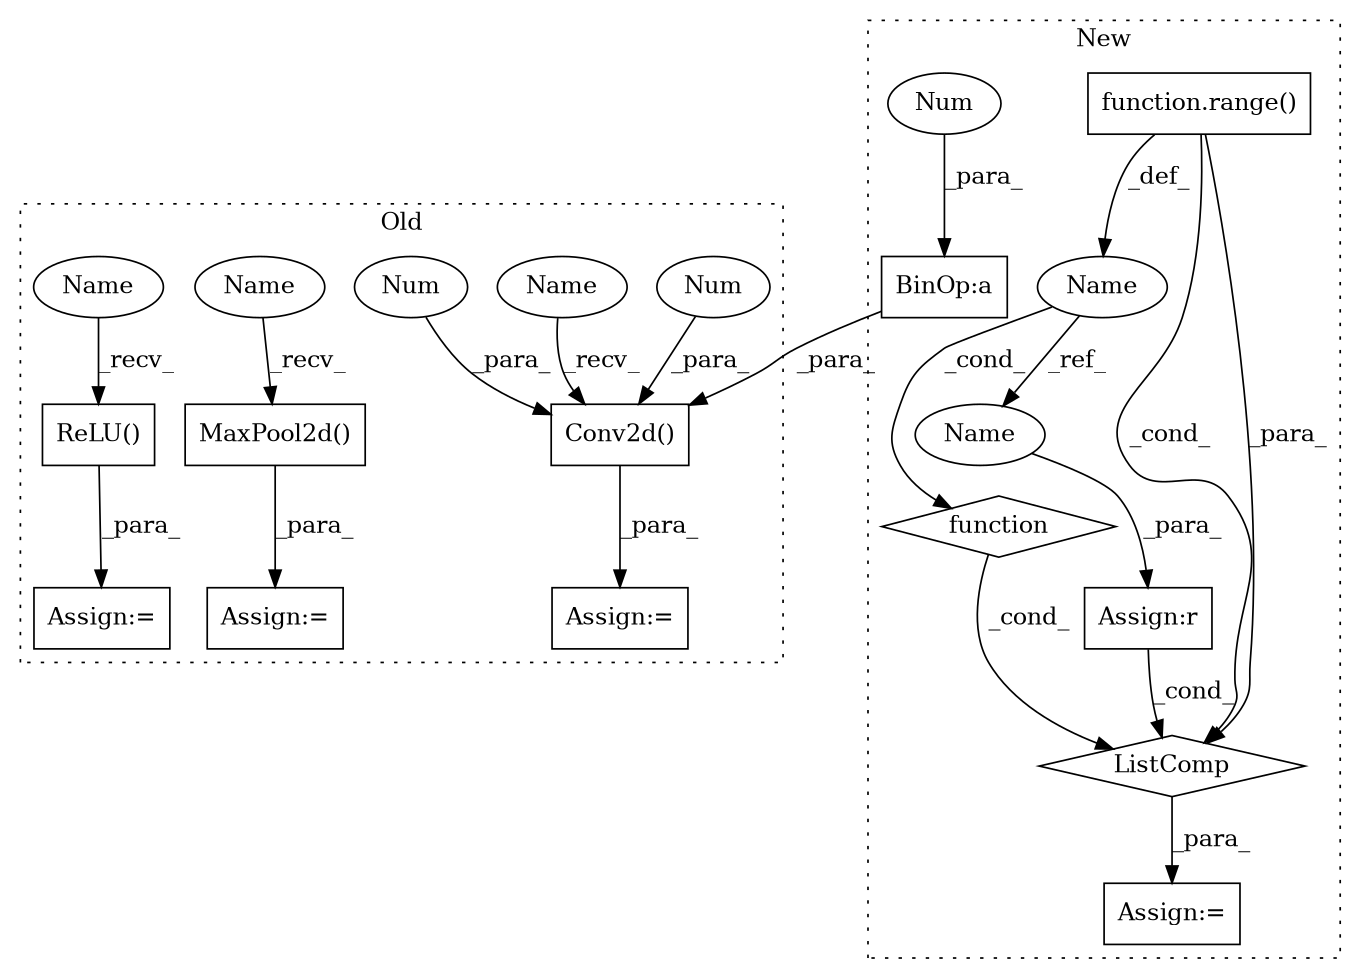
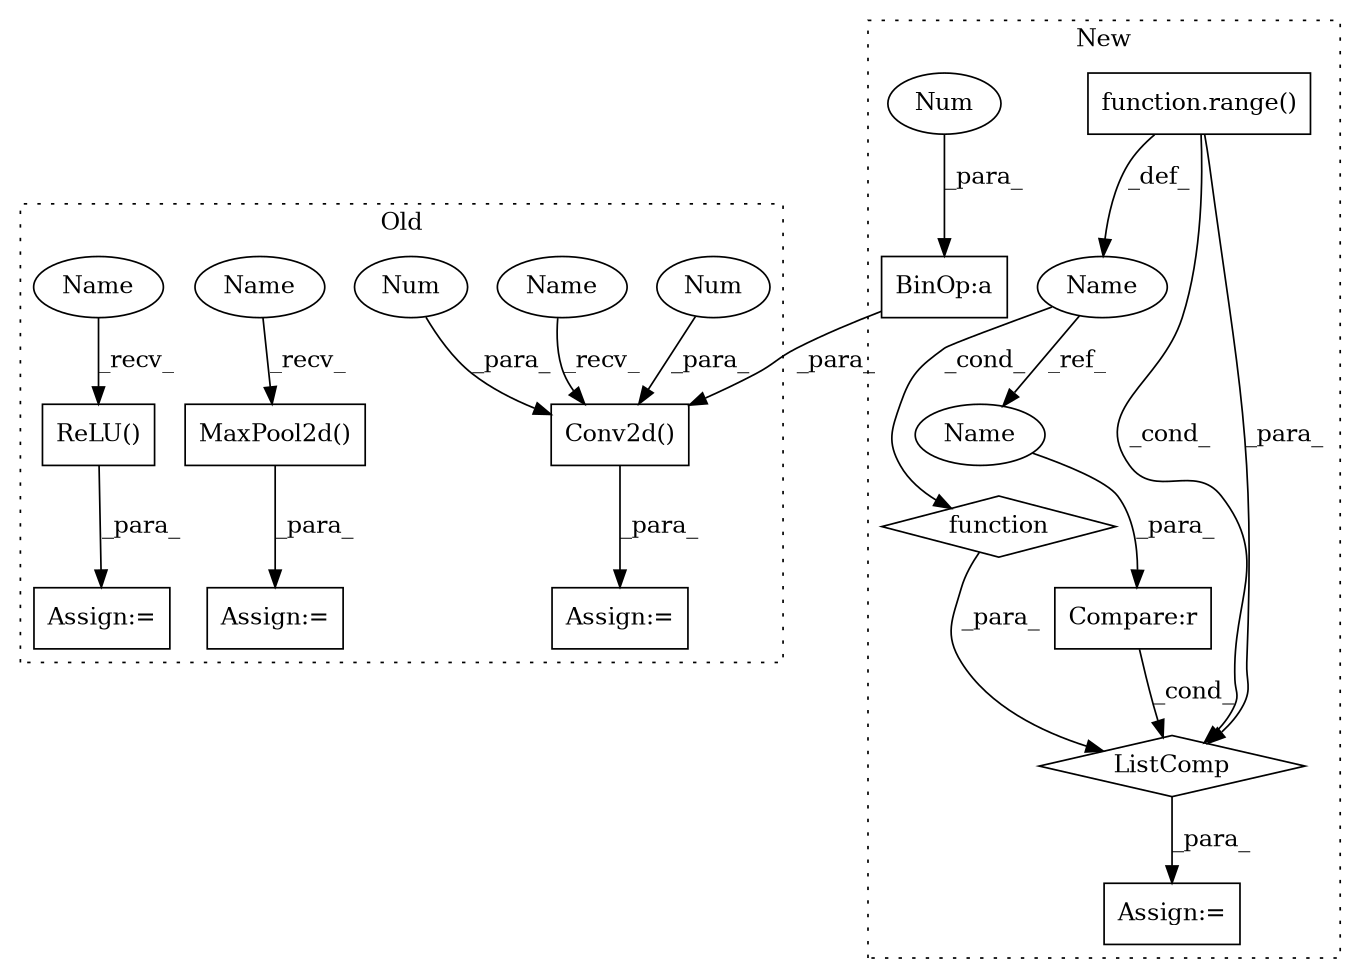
edge "function" -> "ListComp": label "_cond_" -> "_para_"
node "Assign:r": label "Assign:r" -> "Compare:r"
